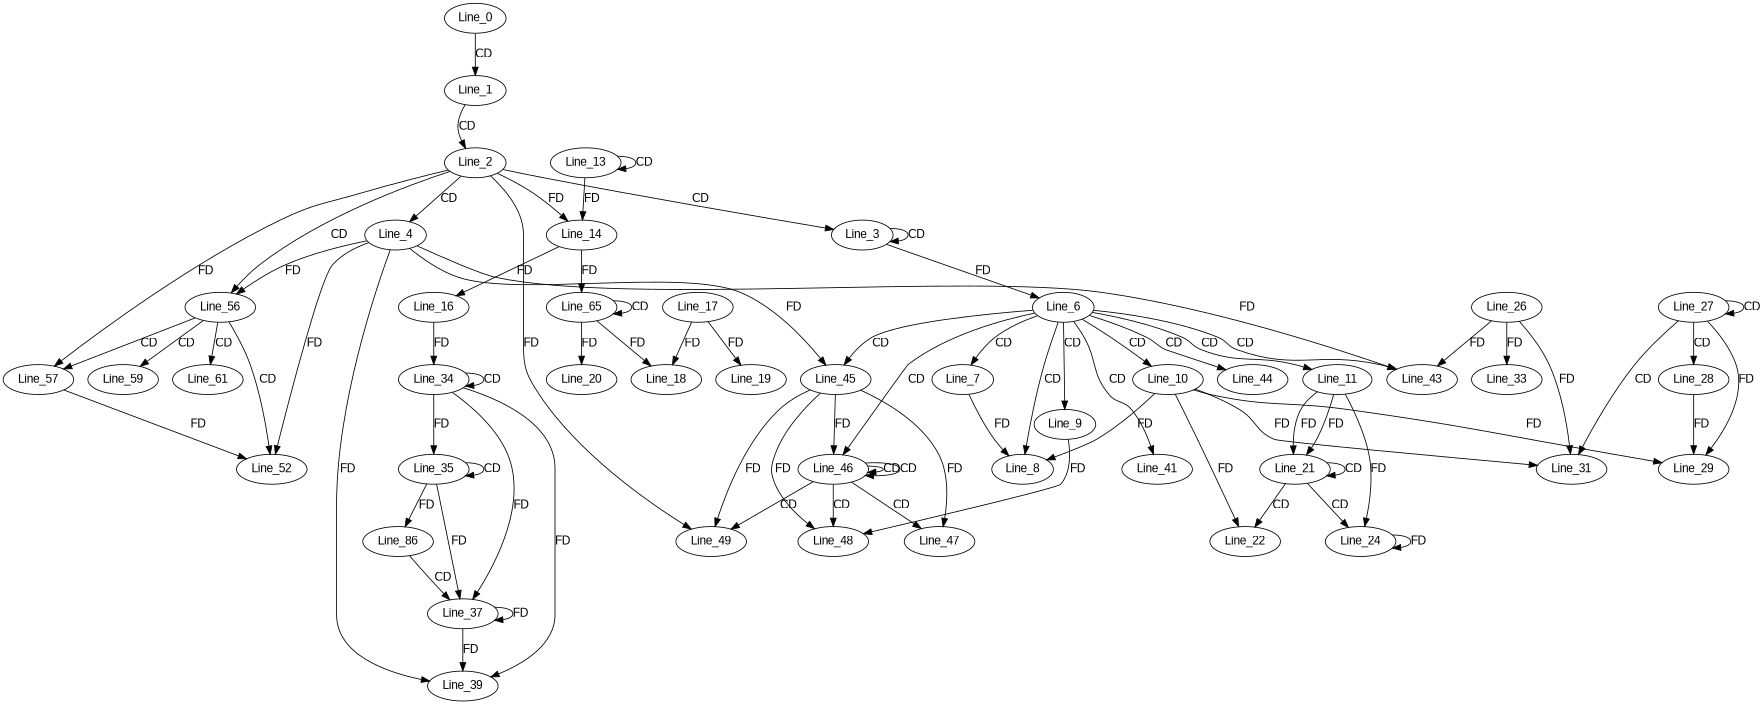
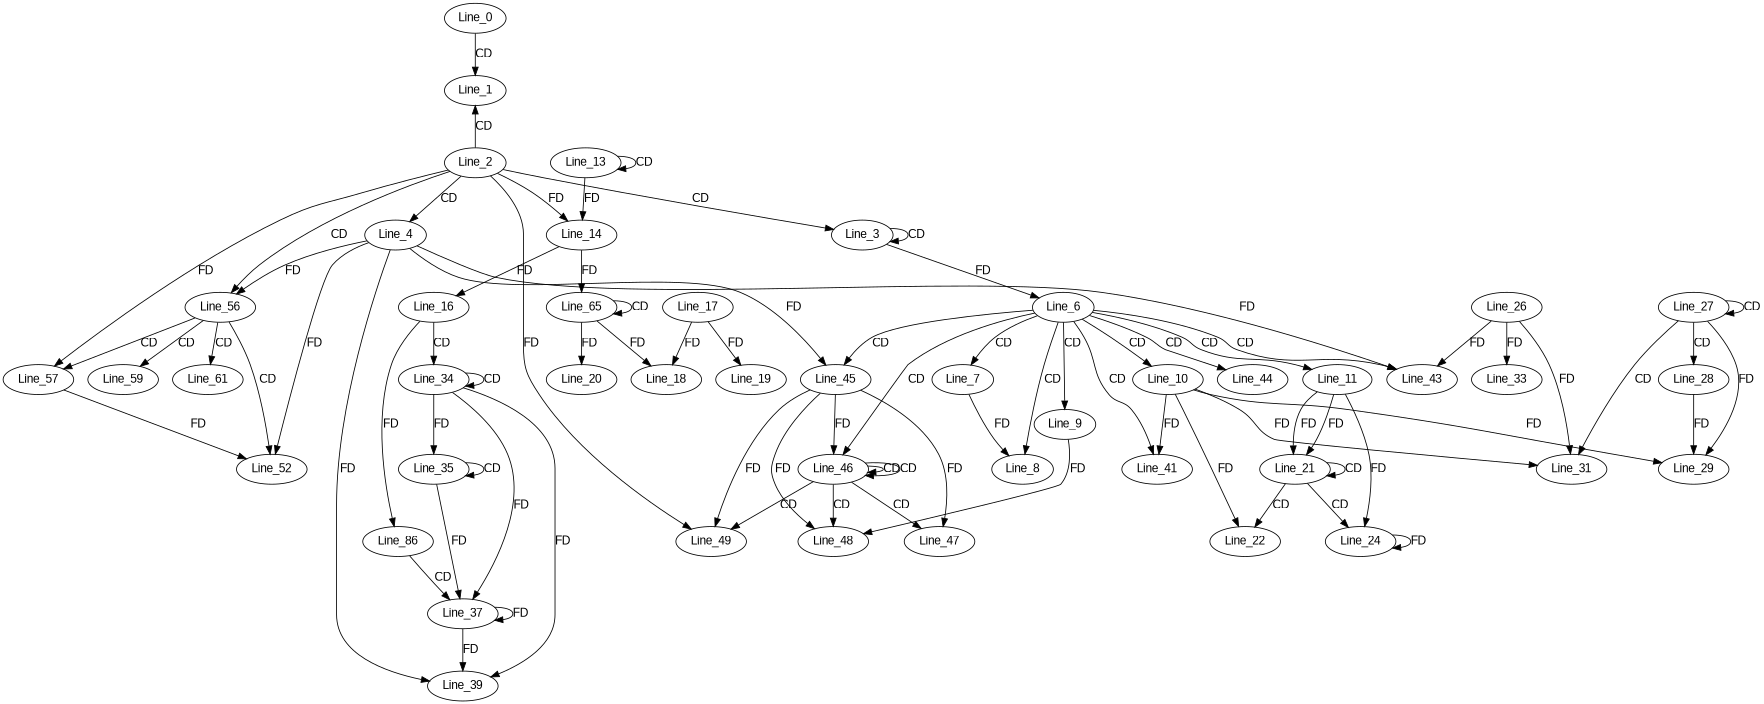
edge "Line_1" -> "Line_2": reversed
edge "Line_16" -> "Line_34": label "FD" -> "CD"
edge "Line_10" -> "Line_8": now "Line_10" -> "Line_41"
edge "Line_35" -> "Line_86": now "Line_16" -> "Line_86"
